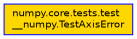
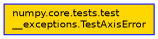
node "numpy.core.tests.test __numpy.TestAxisError": label "numpy.core.tests.test __numpy.TestAxisError" -> "numpy.core.tests.test __exceptions.TestAxisError"
